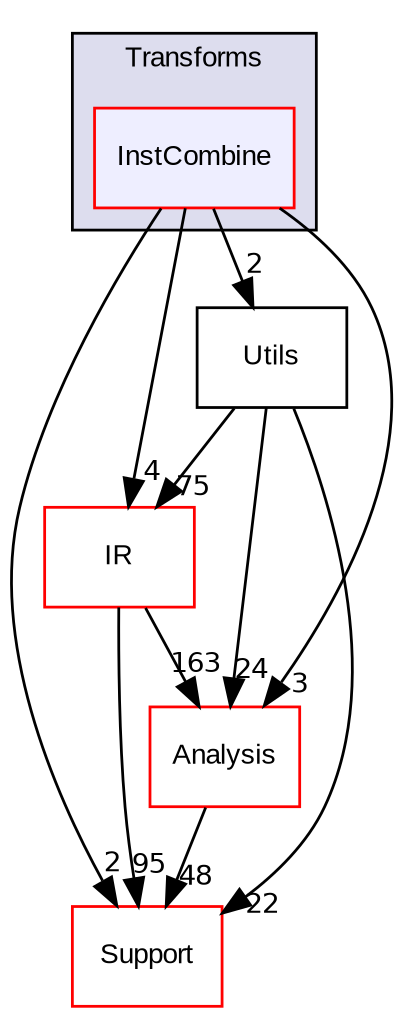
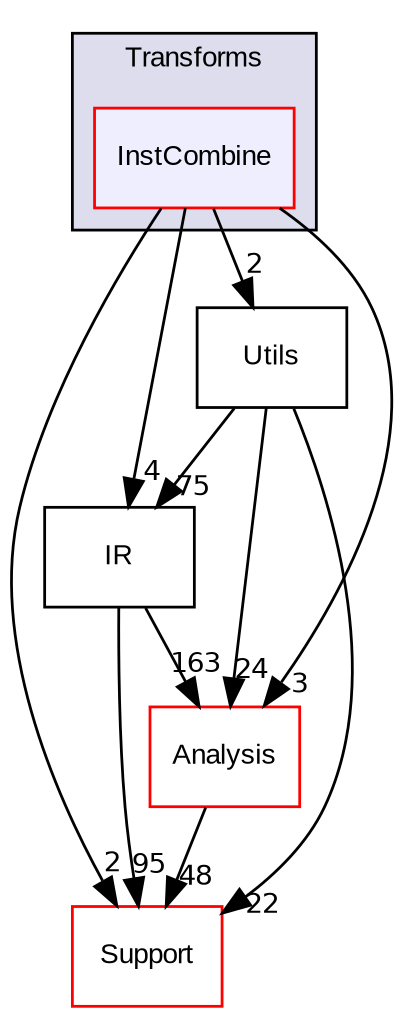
node "IR": color red -> black
